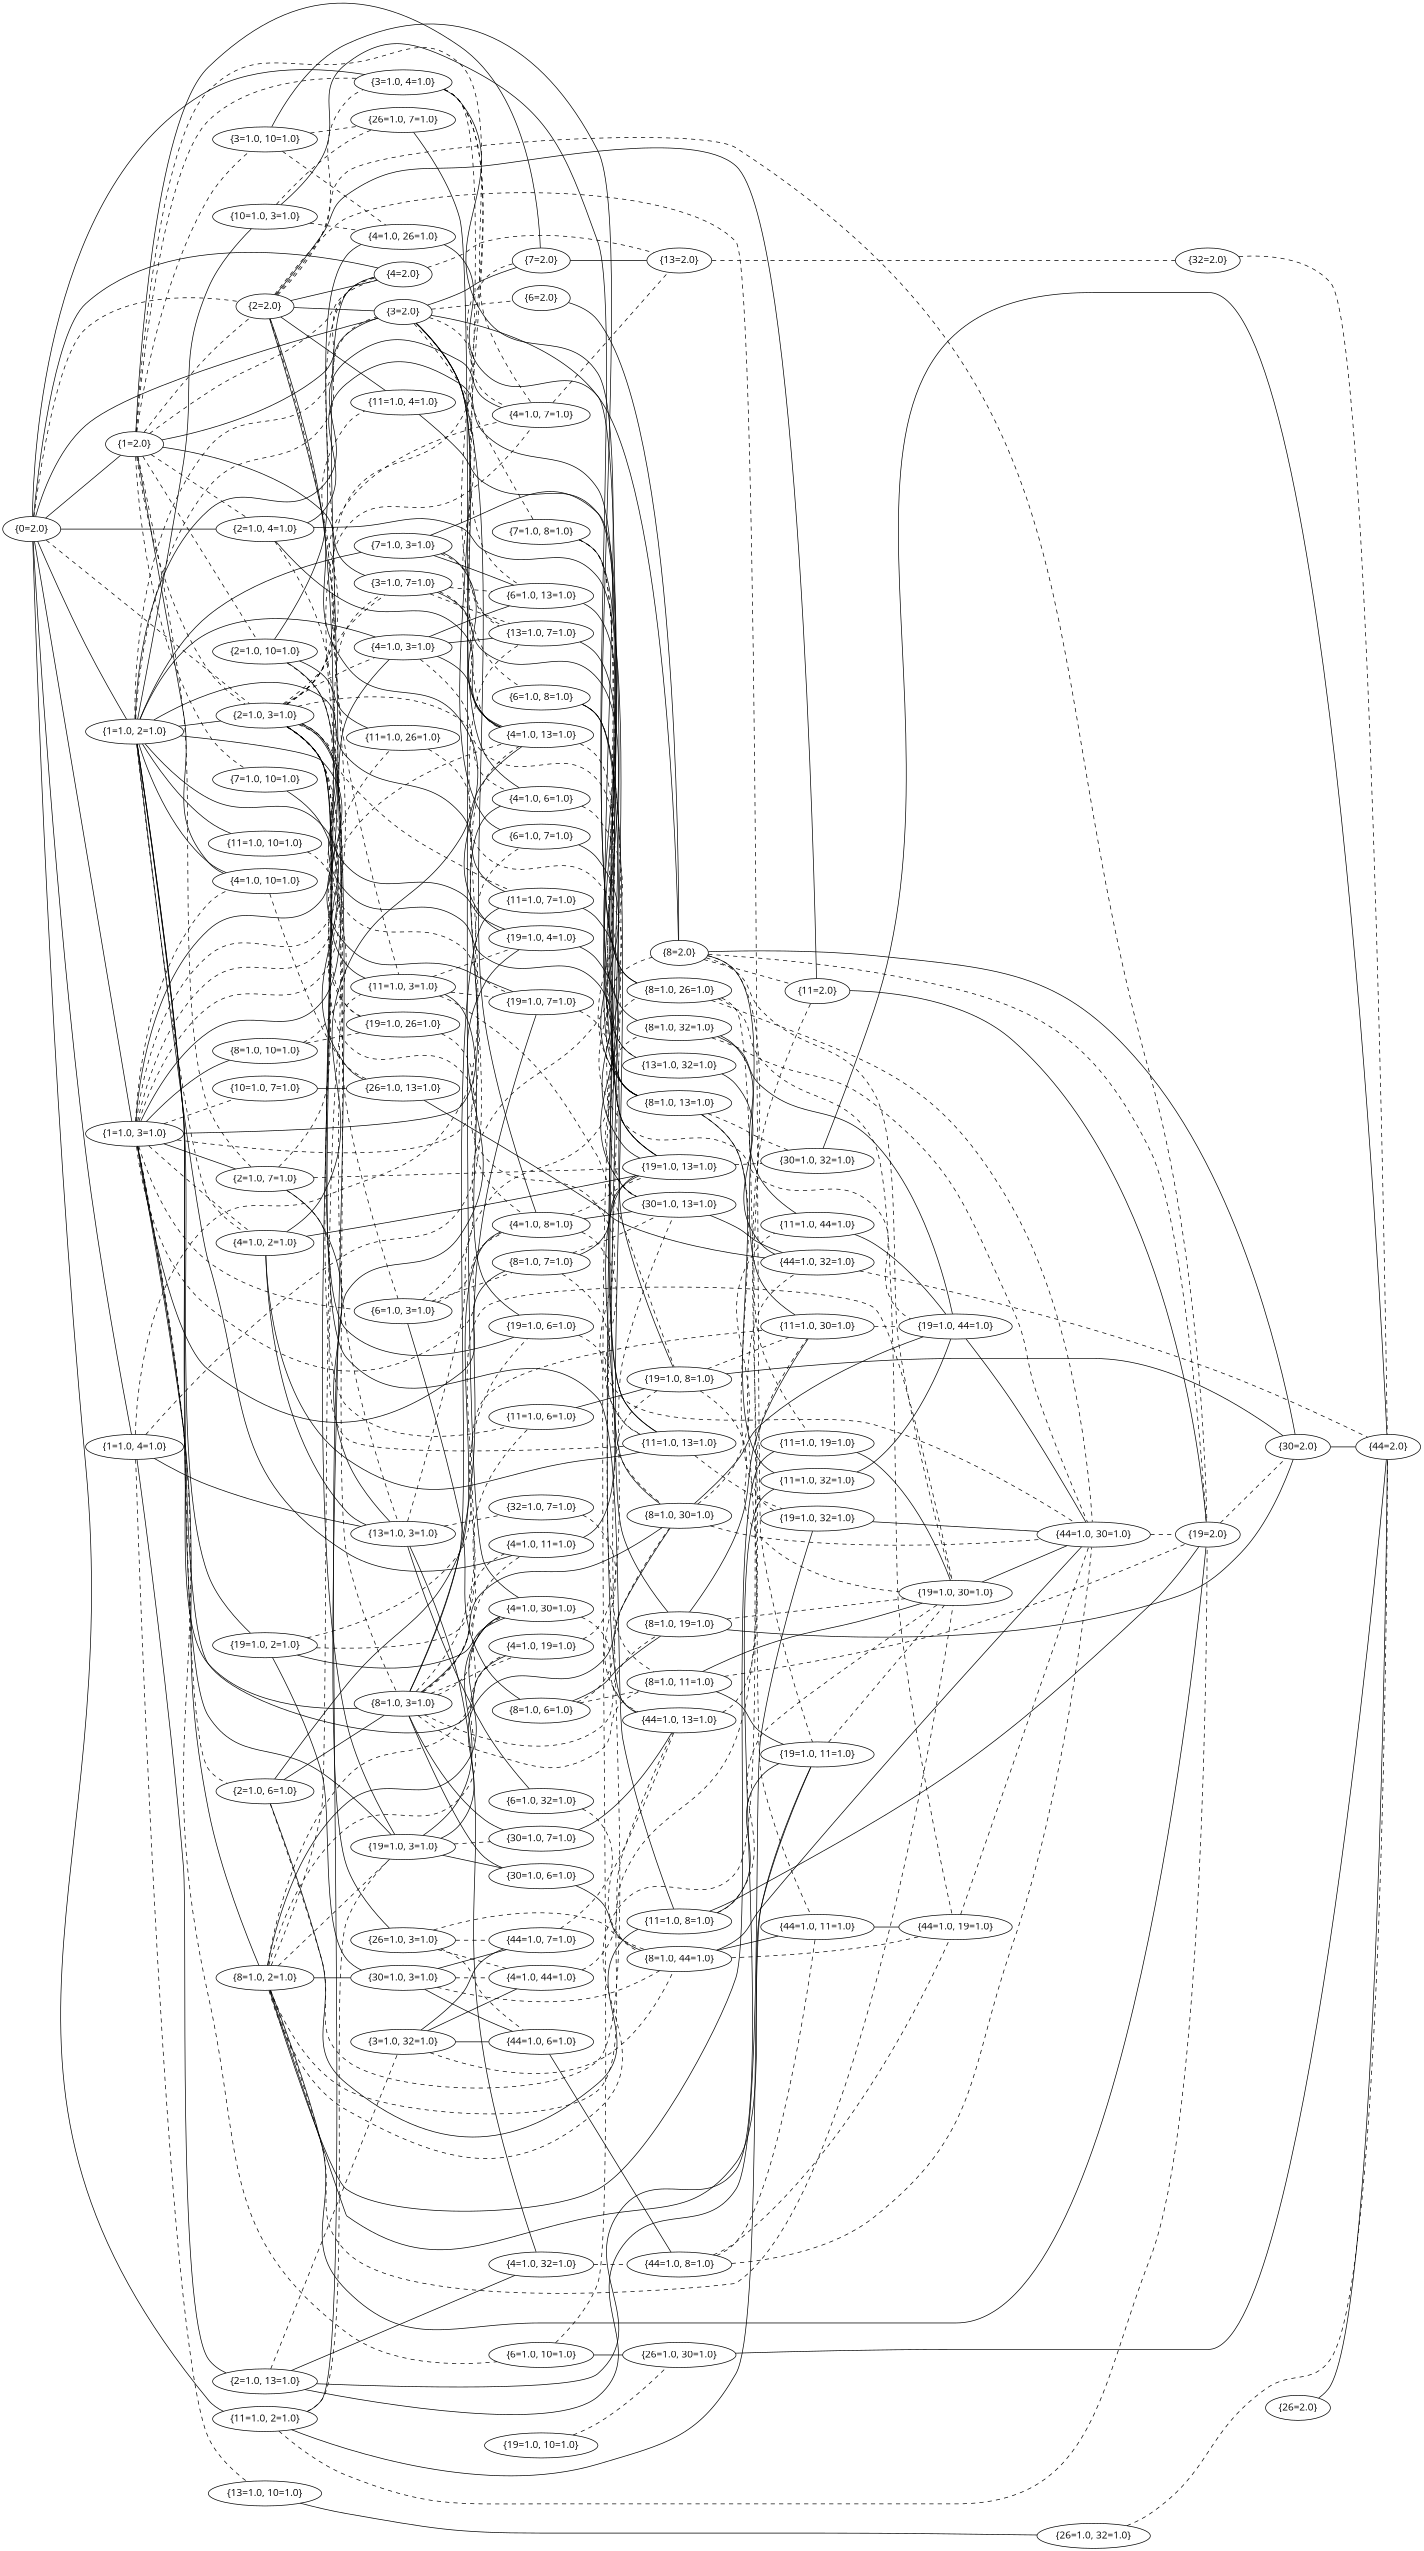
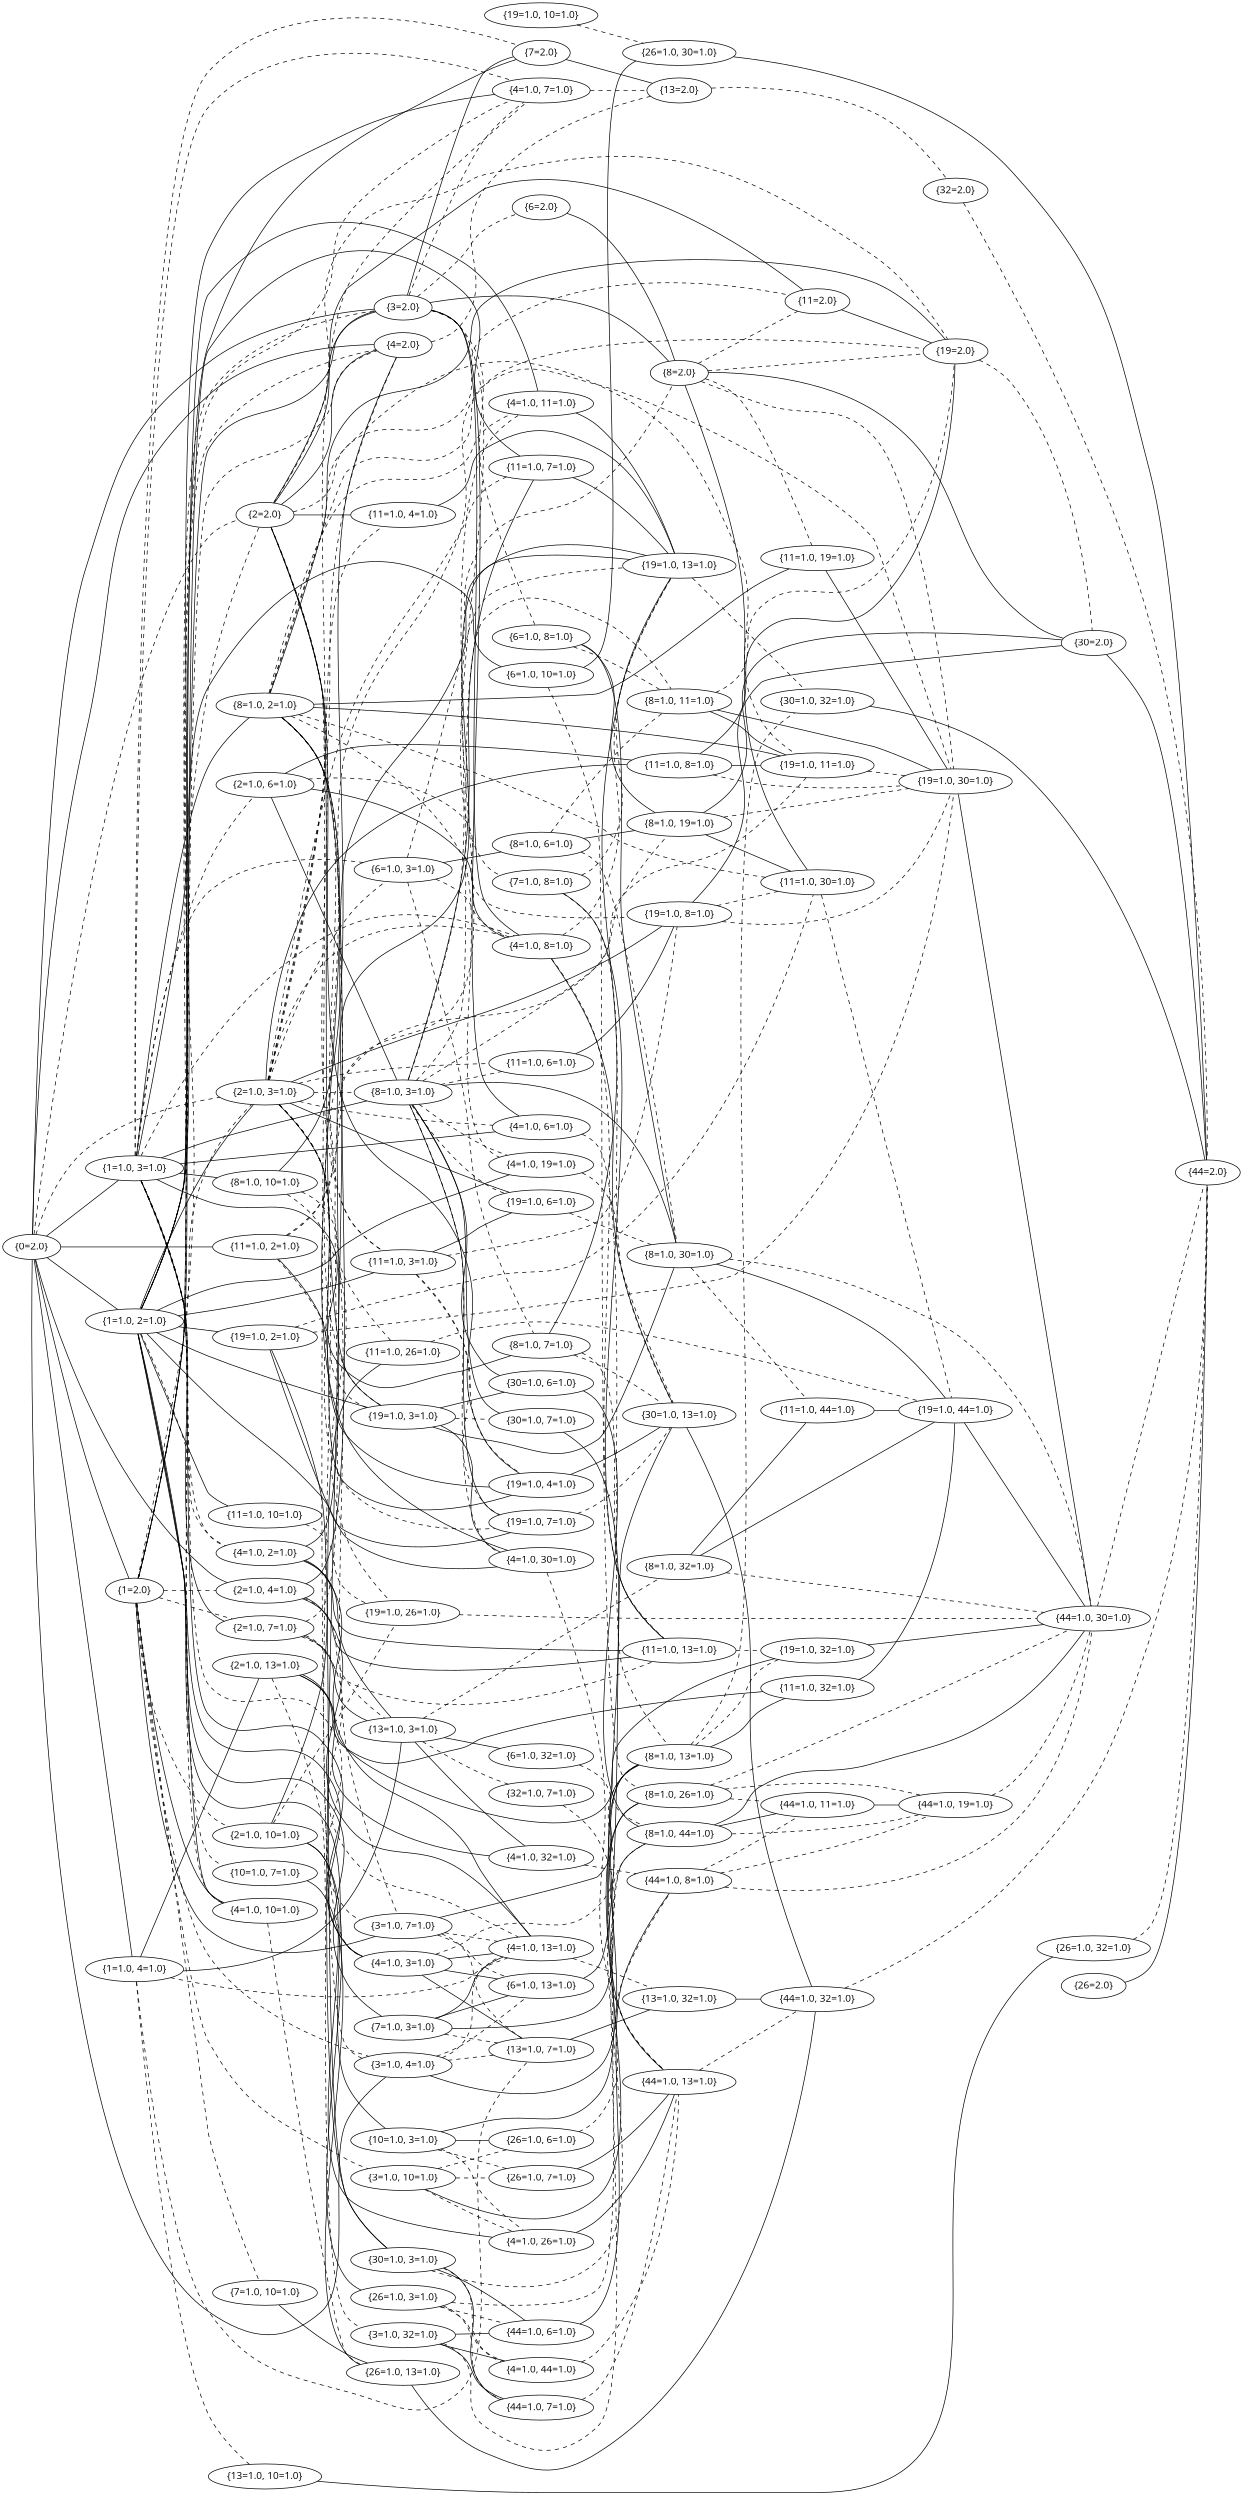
edge "{6=1.0, 13=1.0}" -- "{8=1.0, 32=1.0}": now "{6=1.0, 13=1.0}" -- "{30=1.0, 13=1.0}"
node "{6=1.0, 7=1.0}": removed
edge "{4=2.0}" -- "{1=1.0, 3=1.0}": now "{4=2.0}" -- "{8=1.0, 10=1.0}"
edge "{26=1.0, 7=1.0}" -- "{4=1.0, 30=1.0}": now "{26=1.0, 7=1.0}" -- "{44=1.0, 13=1.0}"
edge "{44=1.0, 30=1.0}" -- "{19=2.0}": now "{44=1.0, 30=1.0}" -- "{44=2.0}"
edge "{1=1.0, 3=1.0}" -- "{6=1.0, 10=1.0}": style dashed -> solid
node "{26=1.0, 6=1.0}": added
edge "{19=1.0, 11=1.0}" -- "{11=1.0, 2=1.0}": style solid -> dashed
